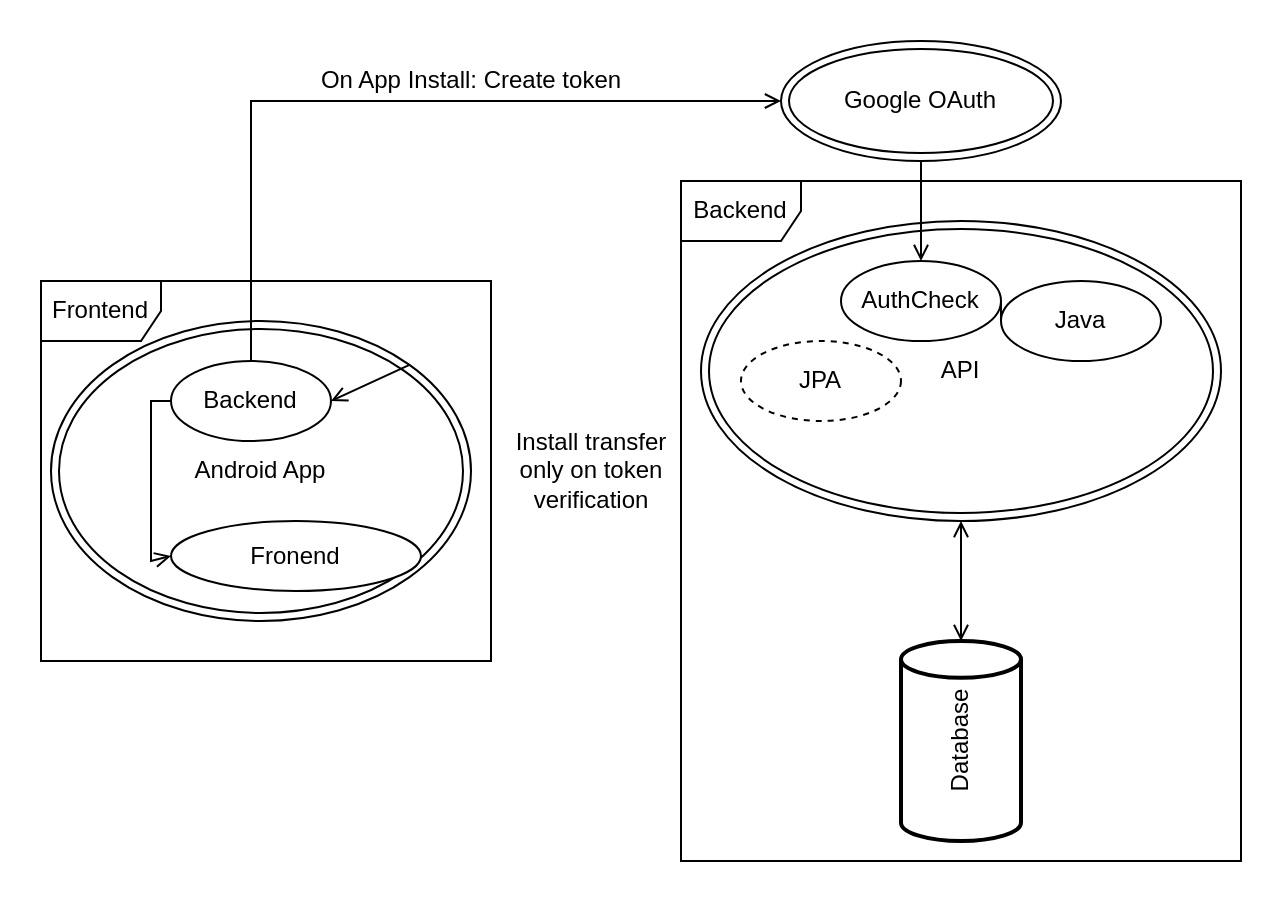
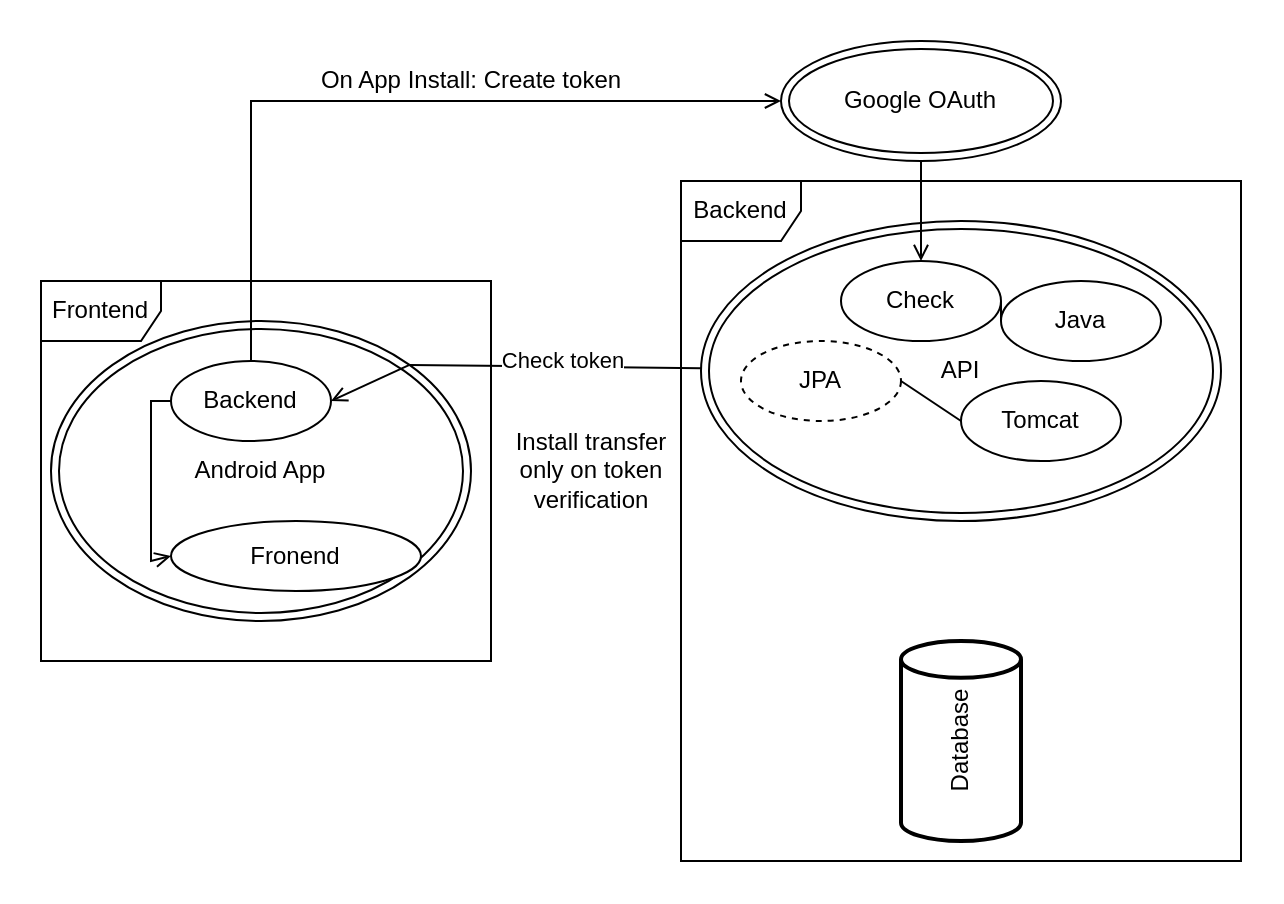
node "AuthCheck": label "AuthCheck" -> "Check"
edge "API" -- "Android App": added, label "Check token"
edge "JPA" -- "Tomcat": added
node "Tomcat": added
edge "API" -- "Database": removed
